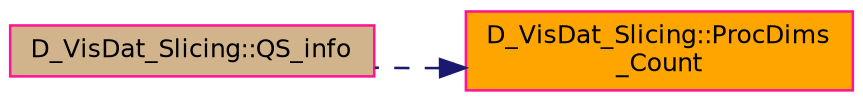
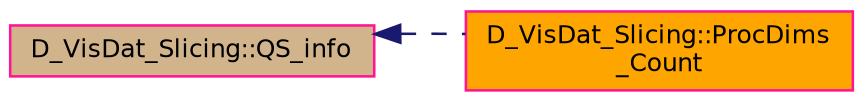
edge "D_VisDat_Slicing::QS_info" -> "D_VisDat_Slicing::ProcDims _Count": reversed
